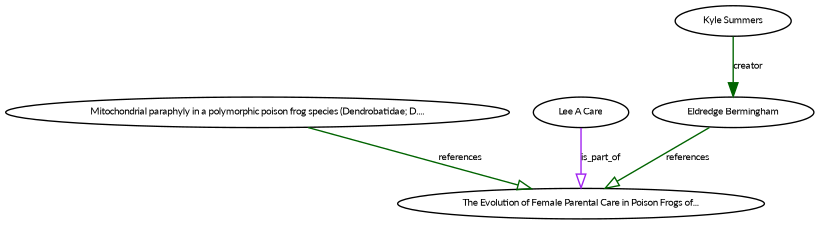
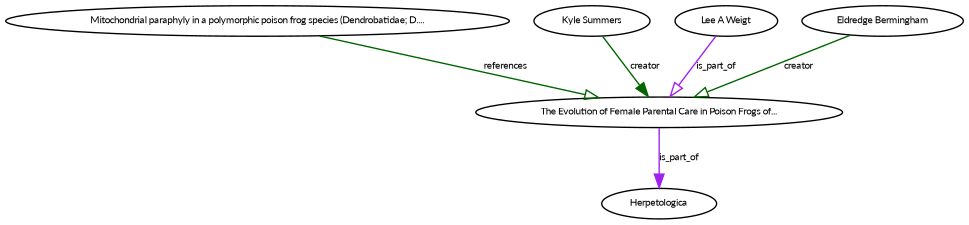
edge "Kyle Summers" -> "Eldredge Bermingham": now "Kyle Summers" -> "The Evolution of Female Parental Care in Poison Frogs of..."
node "Lee A Care": label "Lee A Care" -> "Lee A Weigt"
edge "Eldredge Bermingham" -> "The Evolution of Female Parental Care in Poison Frogs of...": label "references" -> "creator"
node "Herpetologica": added
